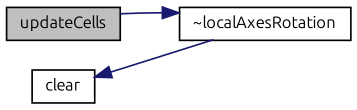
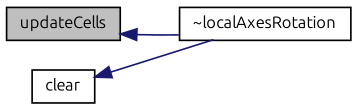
edge "updateCells" -> "~localAxesRotation": reversed
